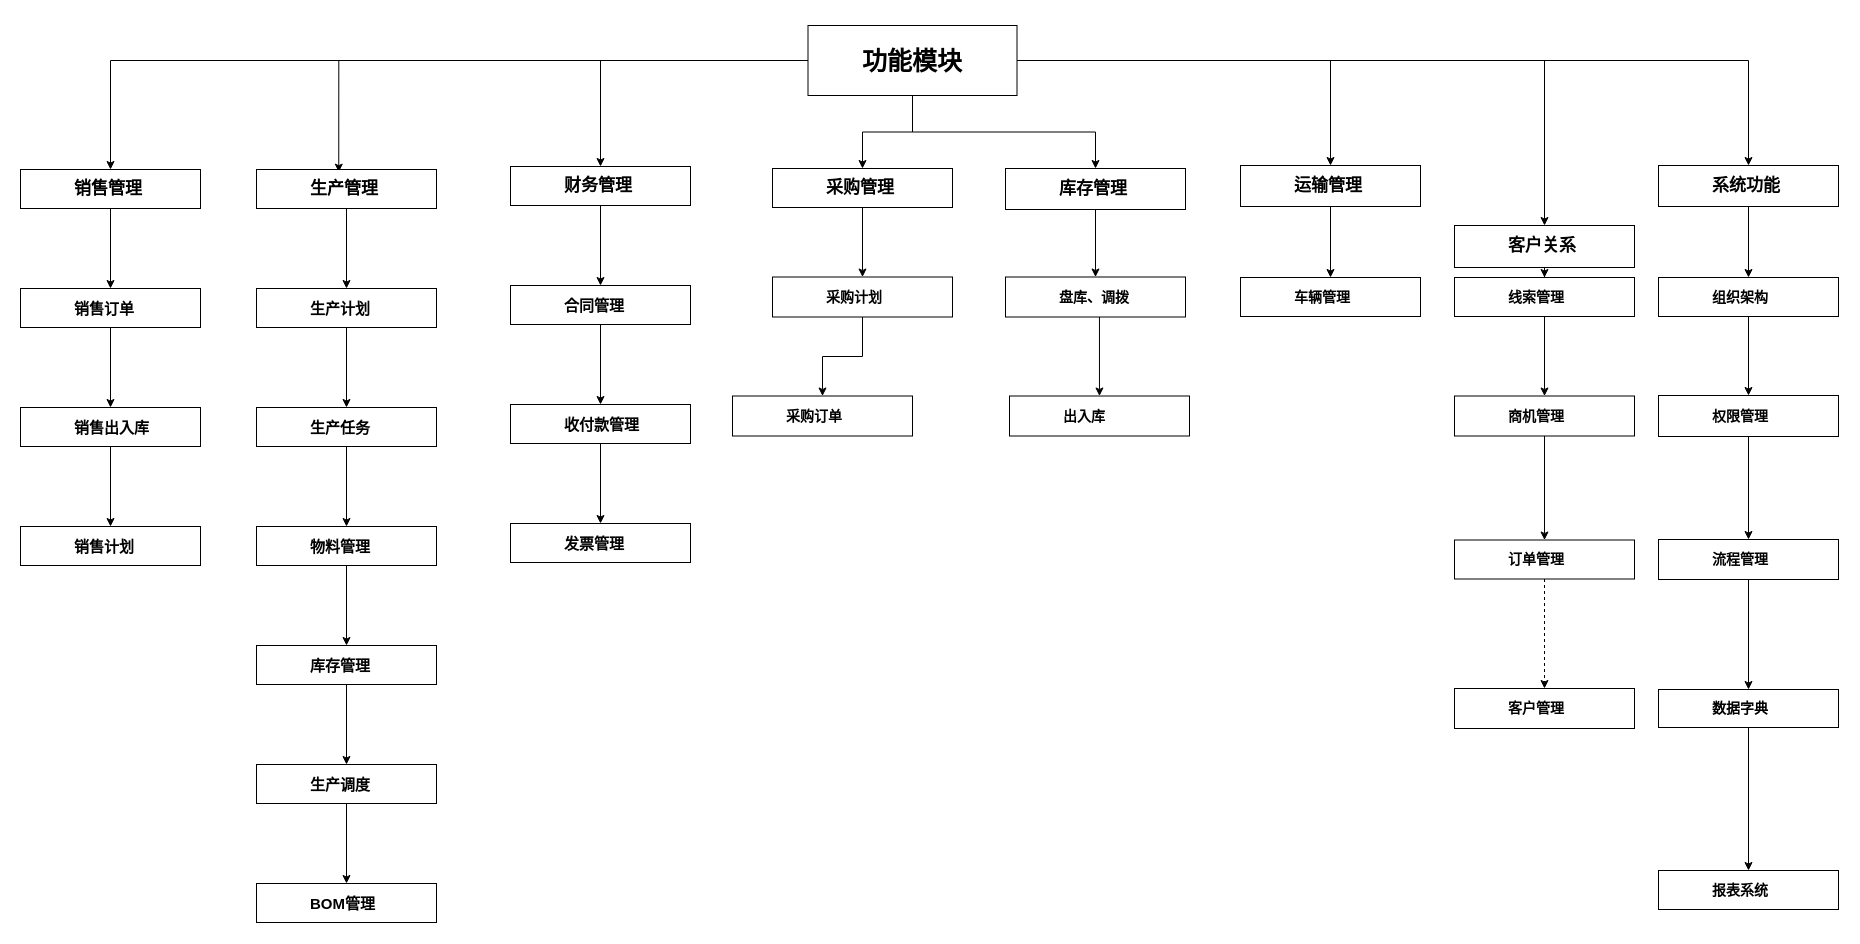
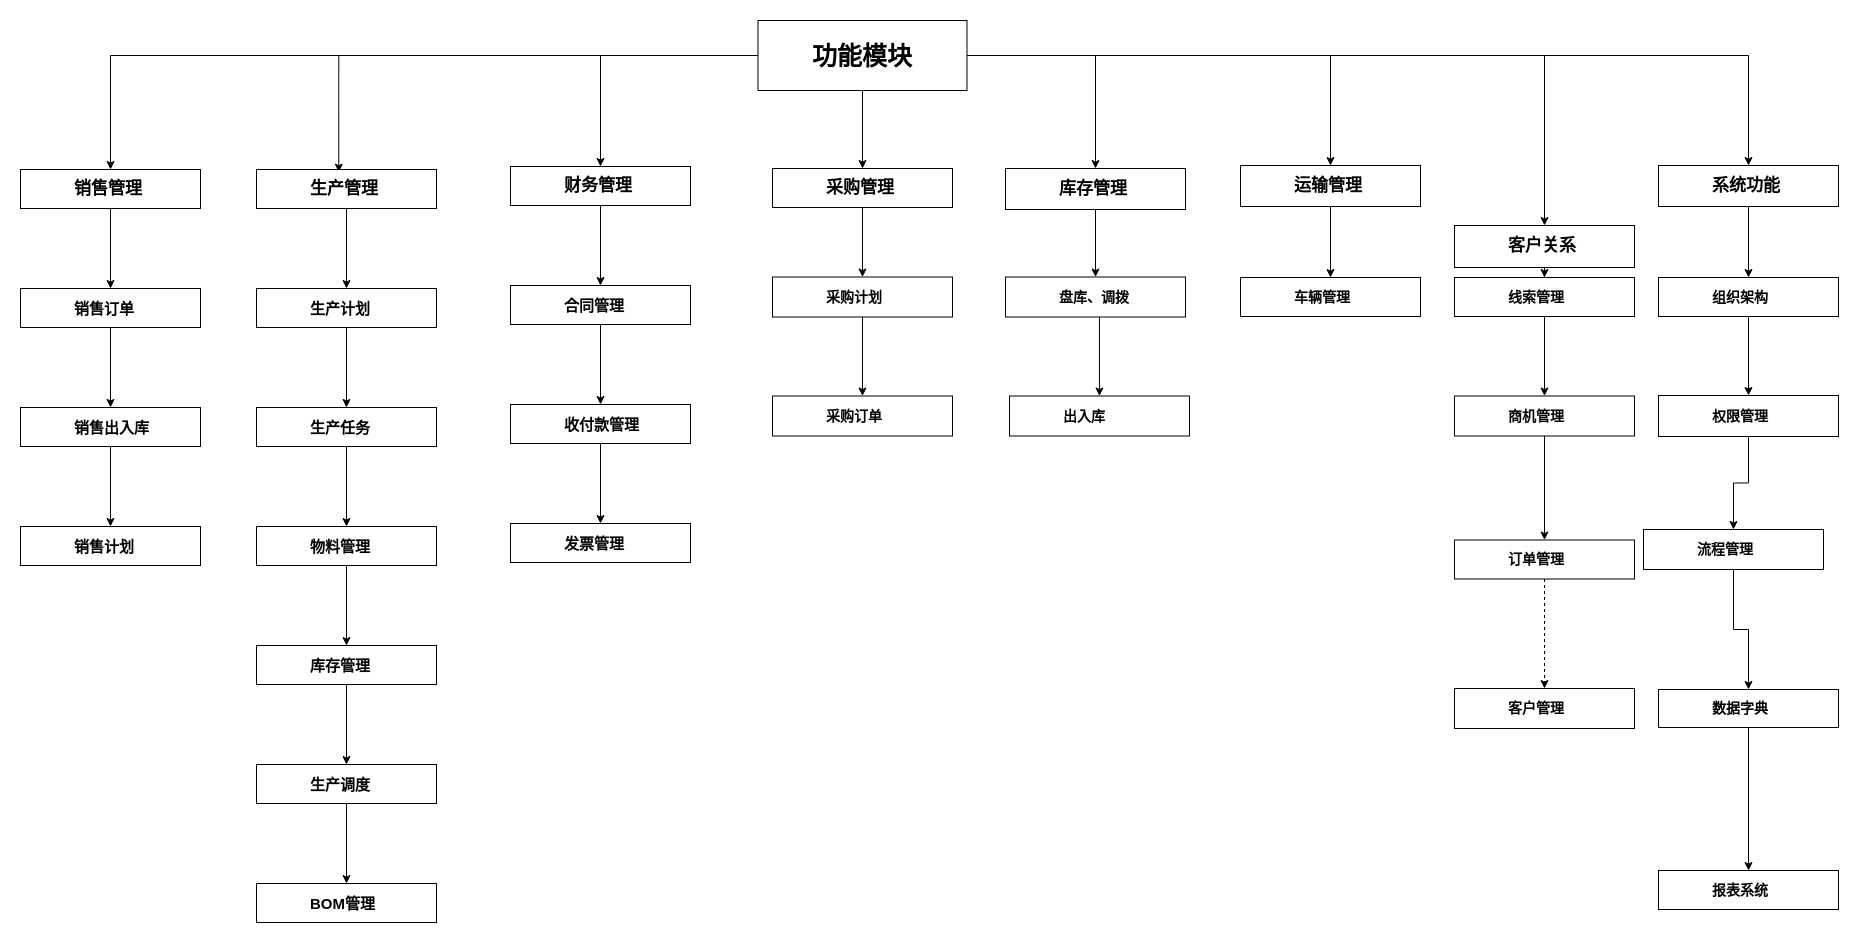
node "功能模块": moved (913, 61) -> (863, 56)
node "采购订单": moved (823, 416) -> (863, 416)
node "流程管理": moved (1749, 560) -> (1734, 550)
